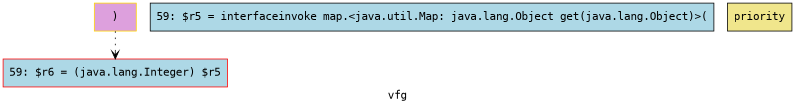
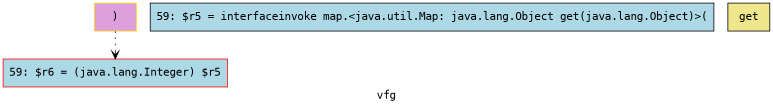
node "priority": label "priority" -> "get"
